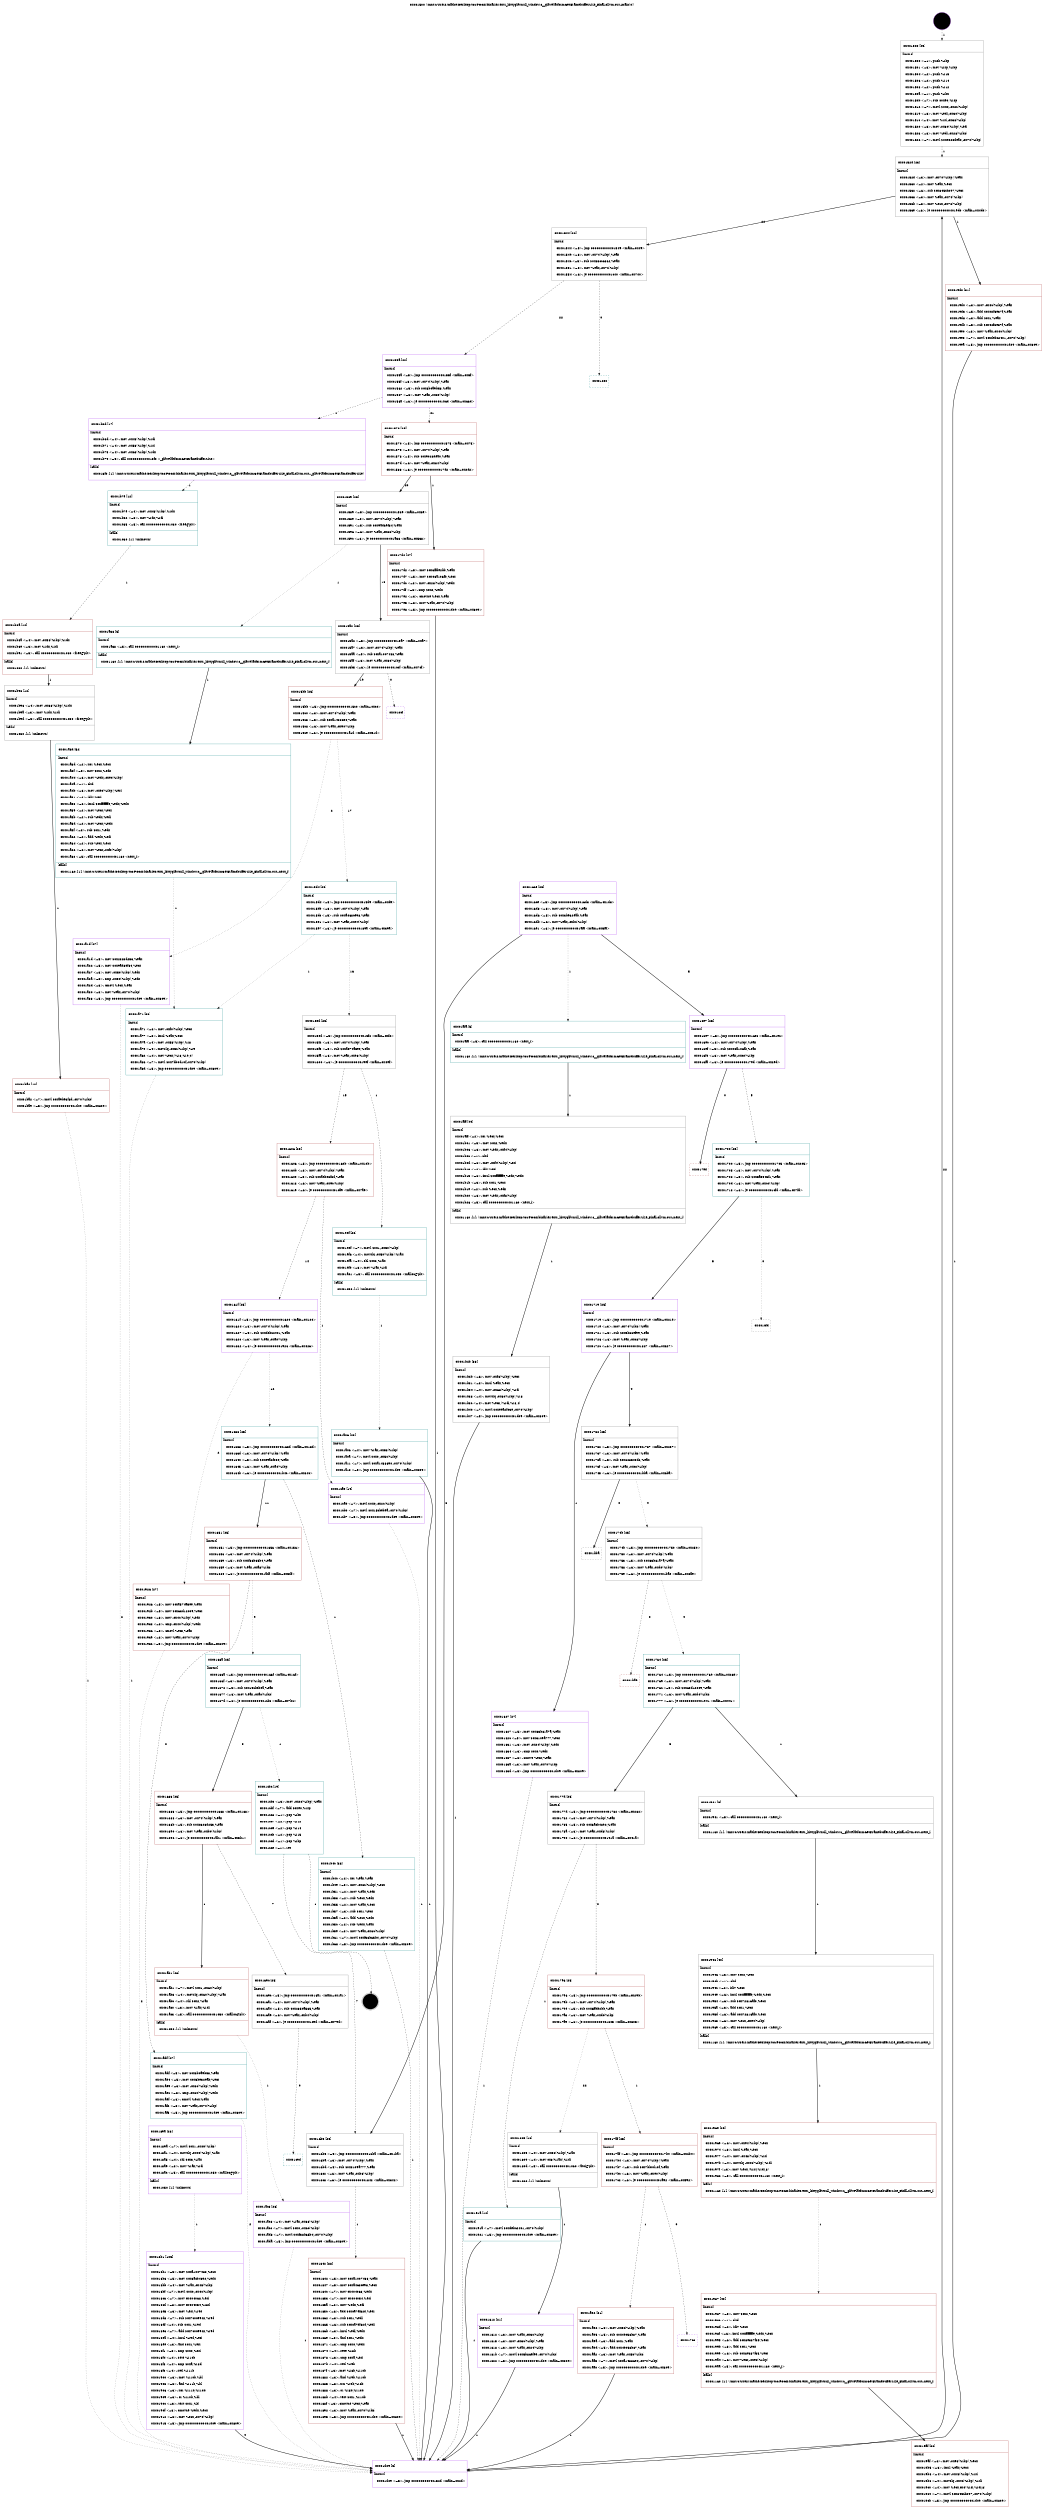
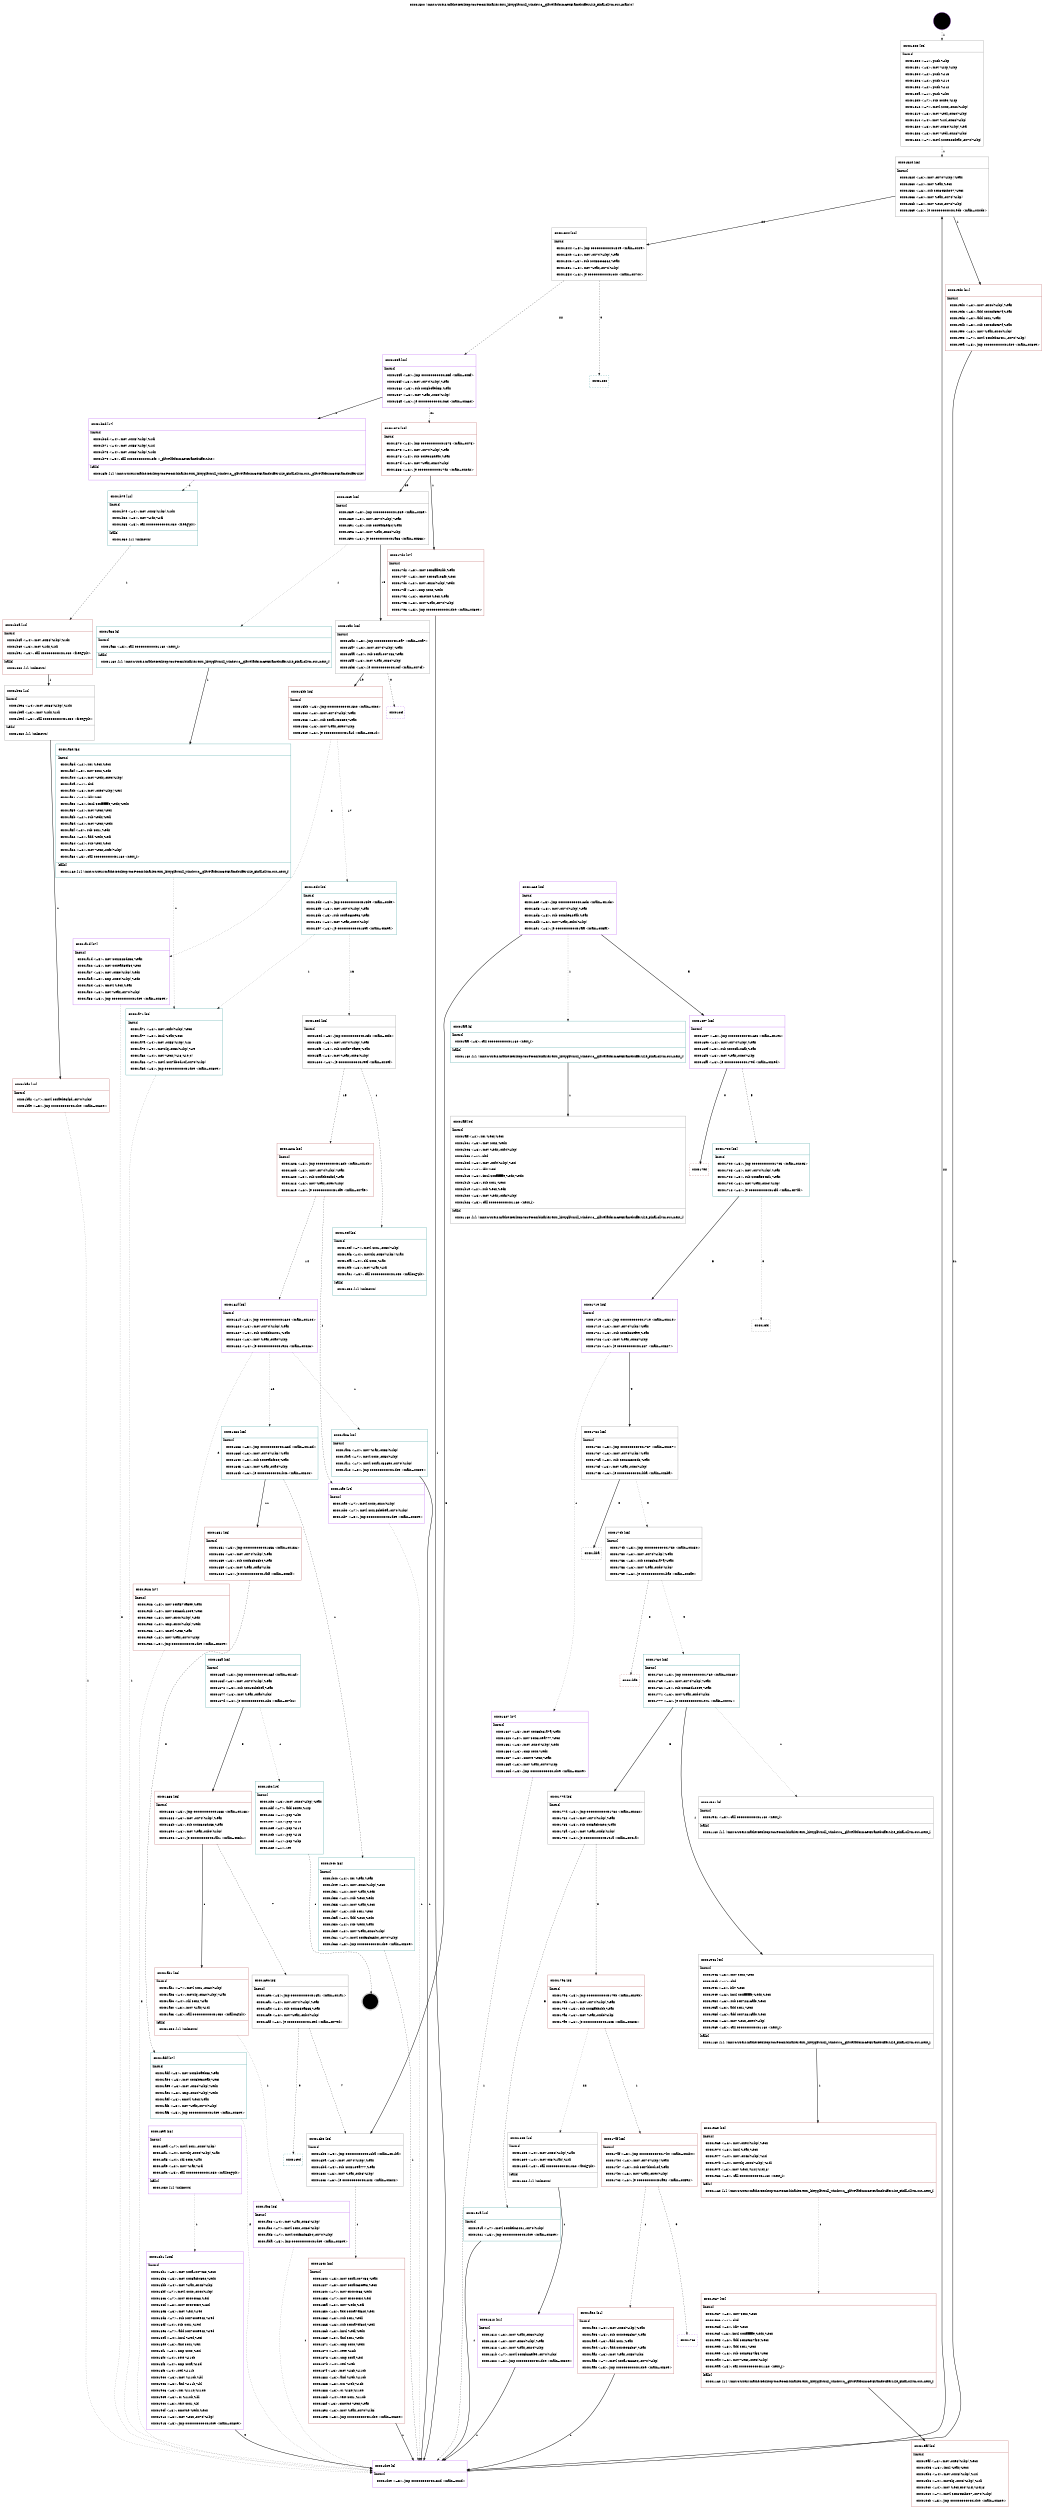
edge "0x40155a [22]" -> "0x401b6d [17]": style dashed -> bold
edge "0x4019d0 [31]" -> "0x401d09 [5]": label " 1" -> " 21"
edge "0x4019ef [23]" -> "0x401a06 [23]": now "0x40161f [25]" -> "0x401a06 [23]"
node "0x401b2b [33]": removed
edge "0x401719 [25]" -> "0x401827 [27]": style bold -> dotted
edge "0x401651 [25]" -> "0x40166a [25]": removed, label "9"
edge "0x401764 [25]" -> "0x401941 [5]": style bold -> dotted
edge "0x401941 [5]" -> "0x401946 [40]": now "0x401764 [25]" -> "0x401946 [40]"
edge "0x401cbc [19]" -> "0x4016b5 [25]": now "0x40169c [25]" -> "0x4016b5 [25]"
edge "0x40177d [25]" -> "0x40191a [12]": label " 1" -> " 5"
